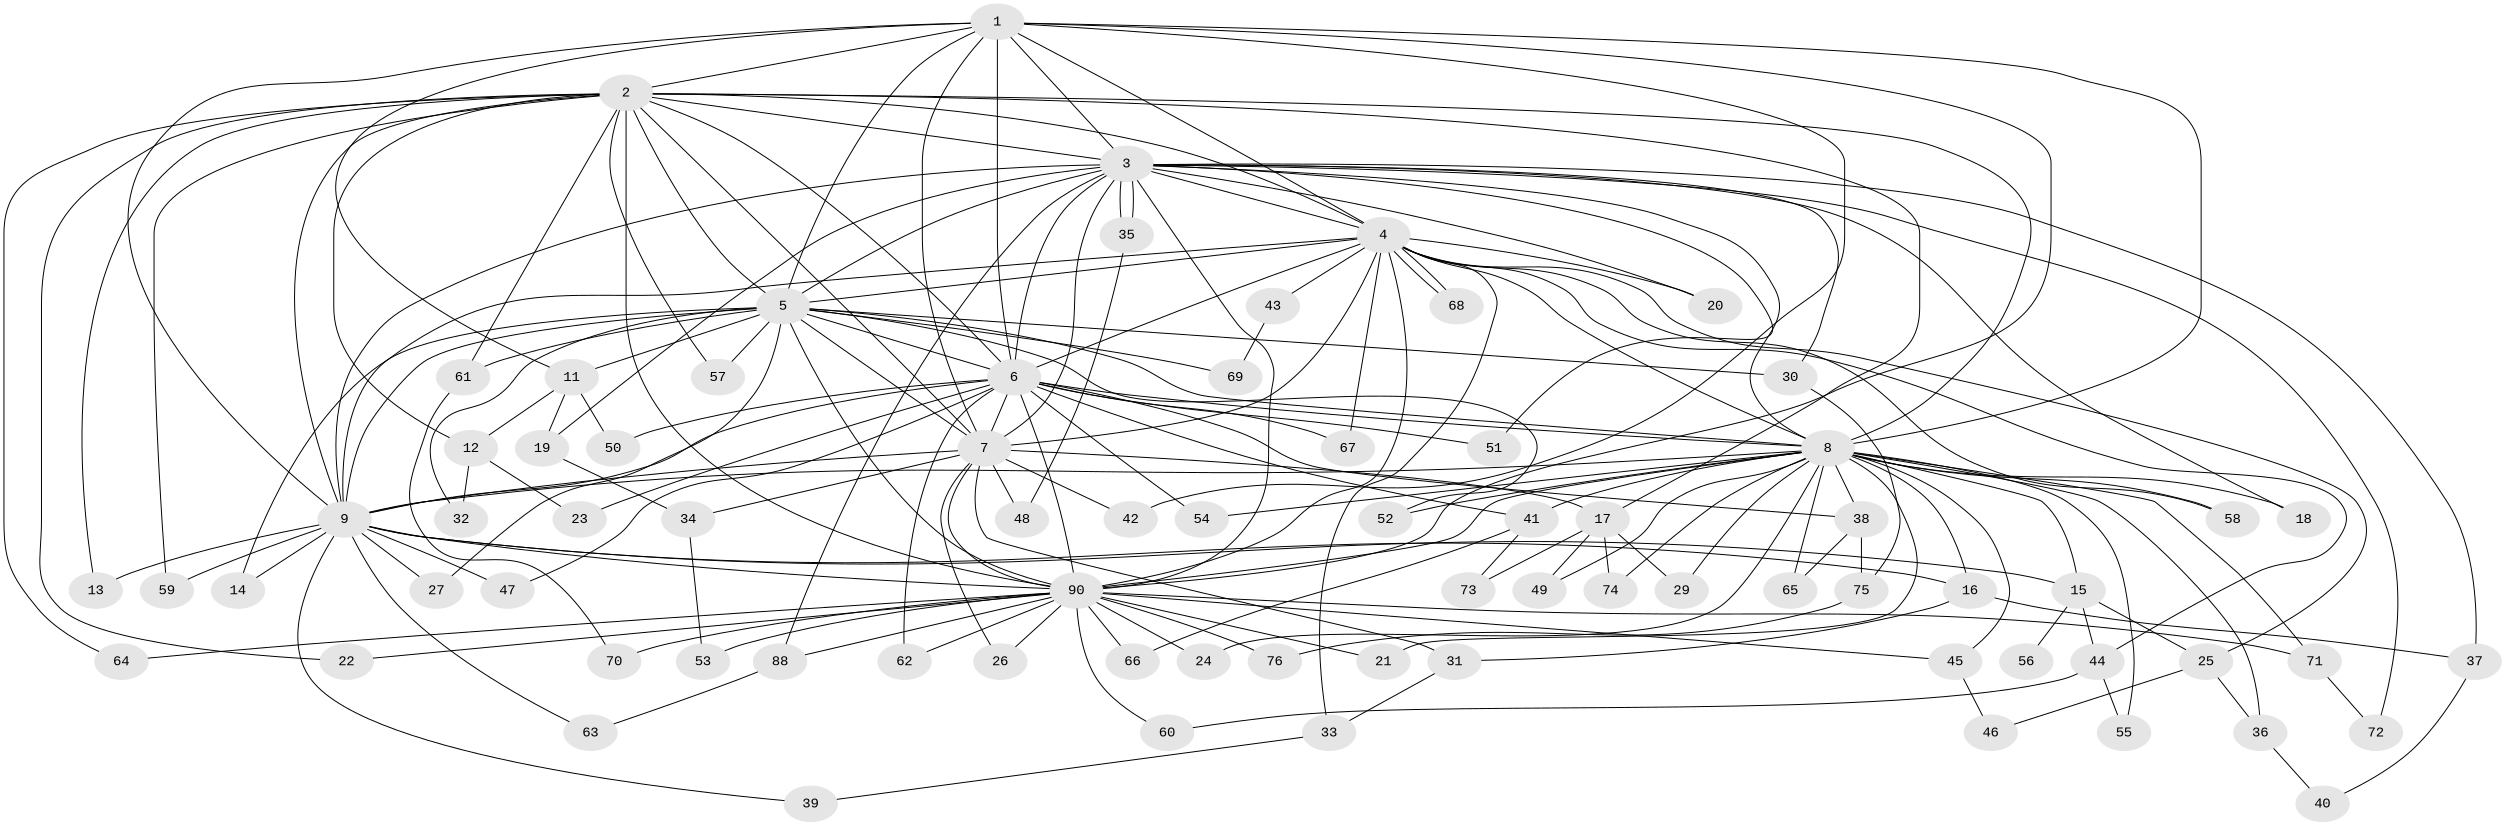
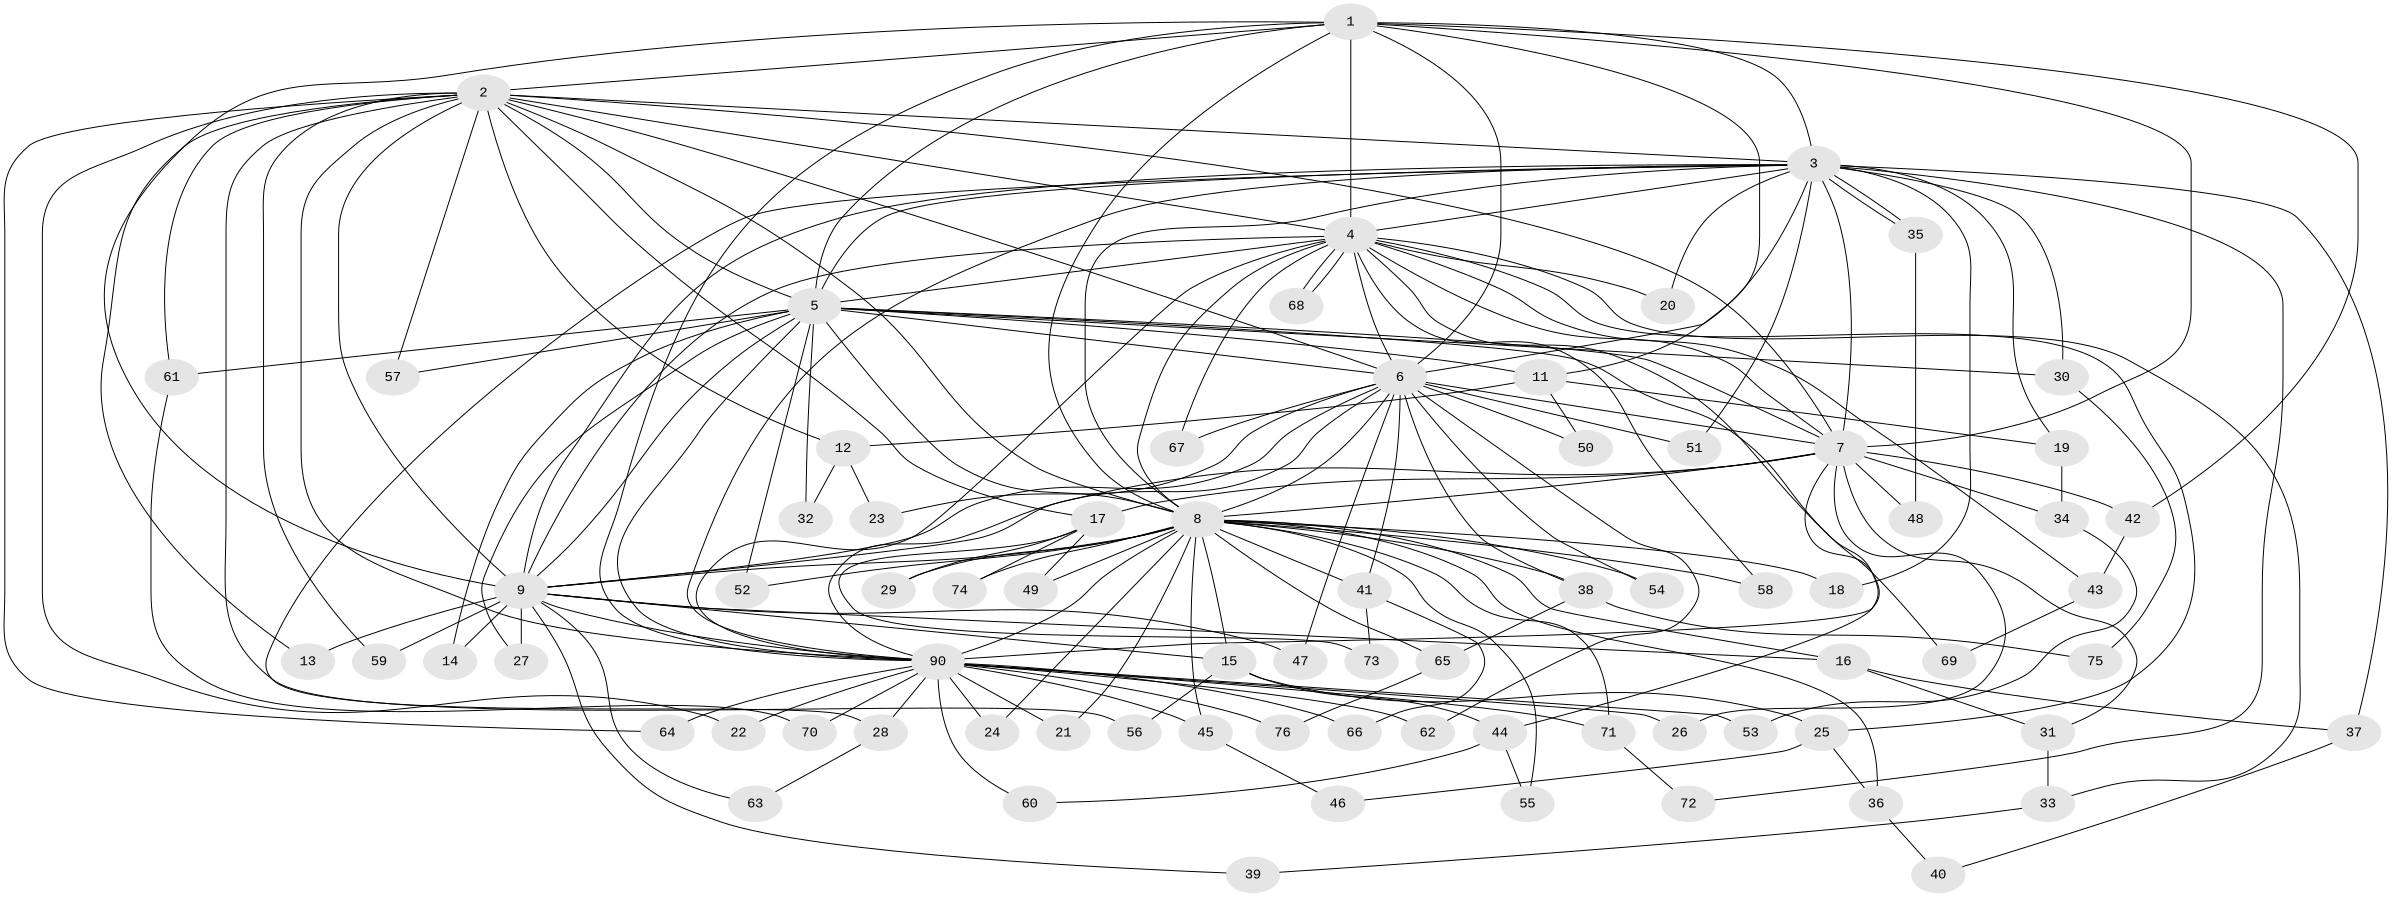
edge "7" -- "8": added
edge "42" -- "43": added
edge "75" -- "76": now "65" -- "76"
edge "2" -- "56": added
node "88": label "88" -> "28"
